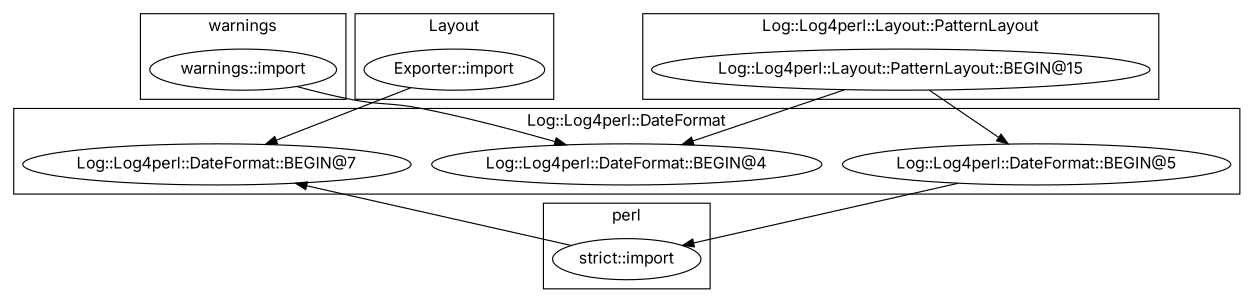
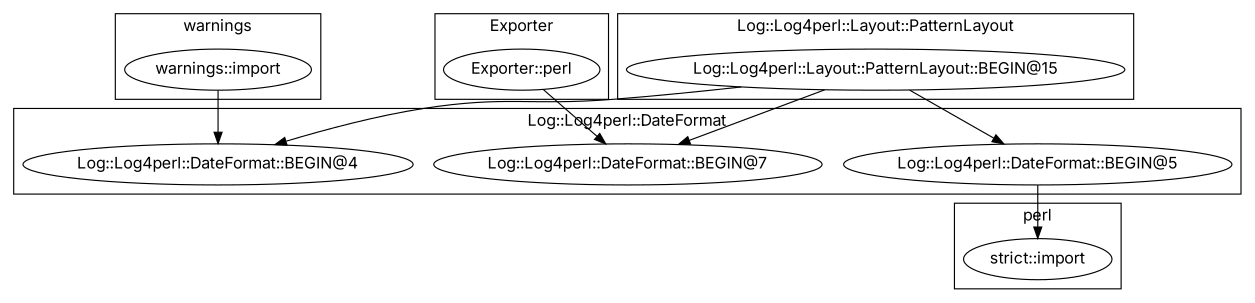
cluster "Layout": label "Layout" -> "Exporter"
node "Exporter::import": label "Exporter::import" -> "Exporter::perl"
edge "strict::import" -> "Log::Log4perl::DateFormat::BEGIN@7": now "Log::Log4perl::Layout::PatternLayout::BEGIN@15" -> "Log::Log4perl::DateFormat::BEGIN@7"
